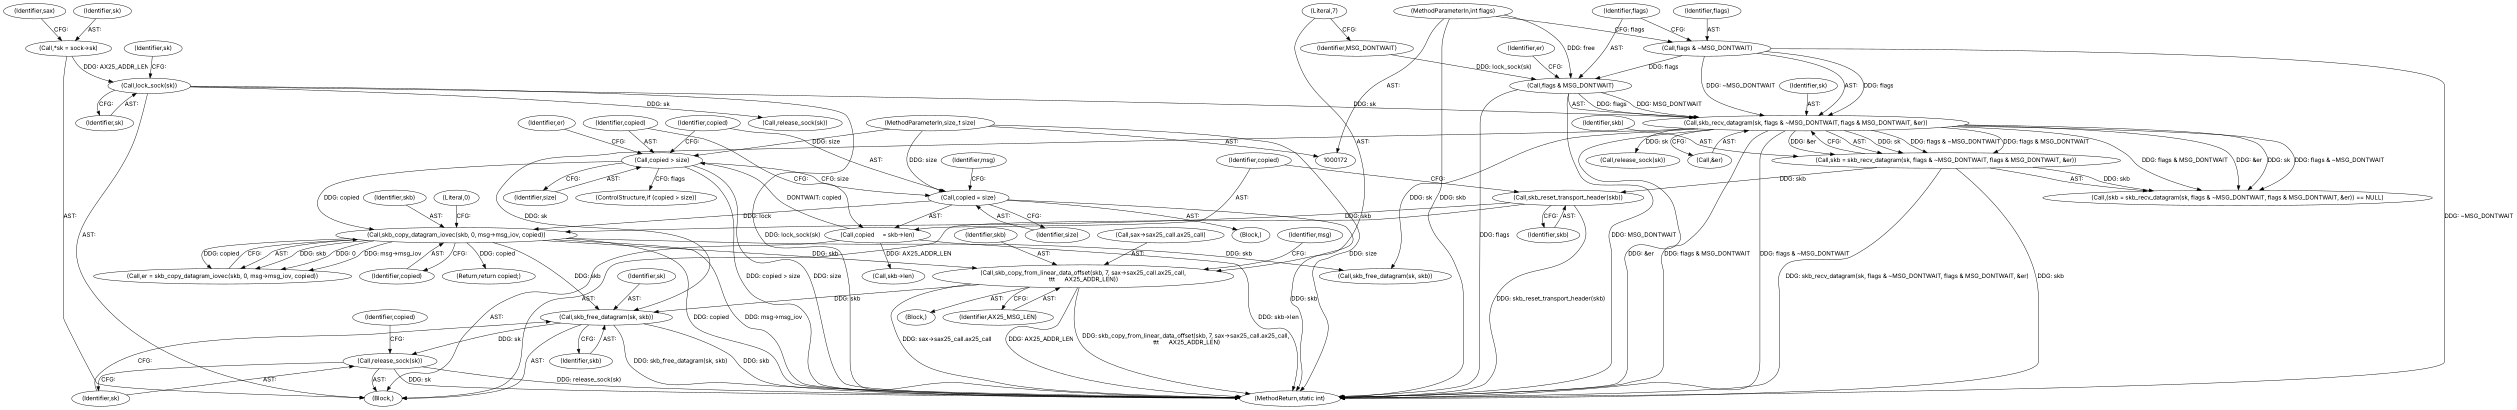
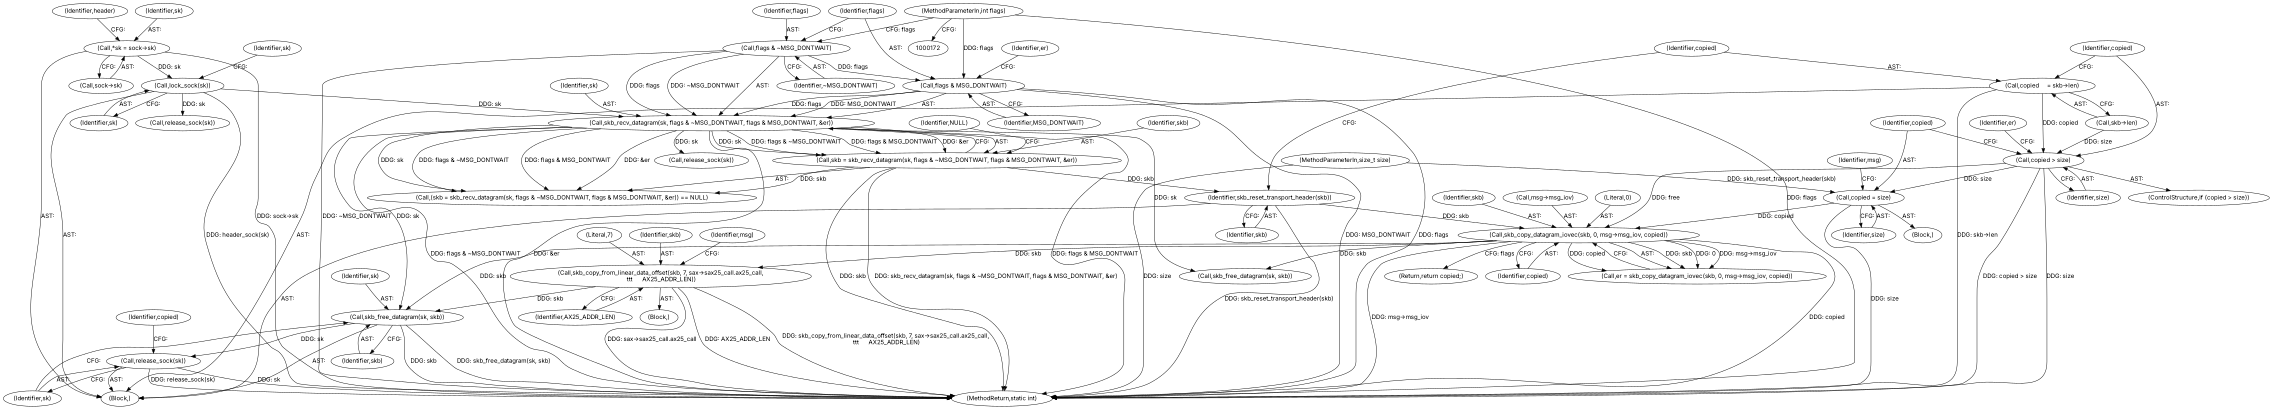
node "(Identifier,sax)": label "(Identifier,sax)" -> "(Identifier,header)"
edge "(Literal,7)" -> "(Identifier,MSG_DONTWAIT)": now "(Call,flags & MSG_DONTWAIT)" -> "(Identifier,MSG_DONTWAIT)"
edge "(MethodParameterIn,int flags)" -> "(Call,flags & MSG_DONTWAIT)": label "DDG: free" -> "DDG: flags"
edge "(Call,*sk = sock->sk)" -> "(Call,lock_sock(sk))": label "DDG: AX25_ADDR_LEN" -> "DDG: sk"
edge "(Identifier,MSG_DONTWAIT)" -> "(Call,flags & MSG_DONTWAIT)": label "DDG: lock_sock(sk)" -> "AST: "
node "(Call,sock->sk)": added
node "(Identifier,~MSG_DONTWAIT)": added
edge "(MethodParameterIn,int flags)" -> "1000172": label "AST: " -> "CFG: "
node "(Identifier,NULL)": added
edge "(MethodParameterIn,size_t size)" -> "1000172": removed, label "AST:"
edge "(MethodParameterIn,size_t size)" -> "(Call,copied > size)": now "(Call,skb->len)" -> "(Call,copied > size)"
edge "(MethodParameterIn,size_t size)" -> "(Call,copied = size)": label "DDG: size" -> "DDG: skb_reset_transport_header(skb)"
node "(Call,&er)": removed
edge "(Call,copied > size)" -> "(ControlStructure,if (copied > size))": label "CFG: flags" -> "AST: "
edge "(Call,copied > size)" -> "(Call,copied = size)": label "CFG: size" -> "DDG: size"
edge "(Call,copied > size)" -> "(Call,skb_copy_datagram_iovec(skb, 0, msg->msg_iov, copied))": label "DDG: copied" -> "DDG: free"
edge "(Call,copied     = skb->len)" -> "(Call,copied > size)": label "DONTWAIT: copied" -> "DDG: copied"
edge "(MethodParameterIn,int flags)" -> "(MethodReturn,static int)": label "DDG: skb" -> "DDG: flags"
node "(Call,msg->msg_iov)": added
node "(Call,skb_reset_transport_header(skb))": label "(Call,skb_reset_transport_header(skb))" -> "(Identifier,skb_reset_transport_header(skb))"
edge "(Call,copied = size)" -> "(Call,copied     = skb->len)": now "(Call,skb->len)" -> "(Call,copied     = skb->len)"
edge "(Literal,0)" -> "(Call,skb_copy_datagram_iovec(skb, 0, msg->msg_iov, copied))": label "CFG: " -> "AST: "
edge "(Call,copied = size)" -> "(Call,skb_copy_datagram_iovec(skb, 0, msg->msg_iov, copied))": label "DDG: lock" -> "DDG: copied"
edge "(Call,lock_sock(sk))" -> "(MethodReturn,static int)": label "DDG: lock_sock(sk)" -> "DDG: header_sock(sk)"
node "(Call,sax->sax25_call.ax25_call)": removed
edge "(Call,skb_copy_datagram_iovec(skb, 0, msg->msg_iov, copied))" -> "(Return,return copied;)": label "DDG: copied" -> "CFG: flags"
edge "(Call,copied     = skb->len)" -> "(Call,skb->len)": label "DDG: AX25_ADDR_LEN" -> "CFG: "
edge "(Call,copied = size)" -> "(MethodReturn,static int)": label "DDG: skb" -> "DDG: size"
node "(Identifier,AX25_MSG_LEN)": label "(Identifier,AX25_MSG_LEN)" -> "(Identifier,AX25_ADDR_LEN)"
edge "(Call,*sk = sock->sk)" -> "(MethodReturn,static int)": added, label "DDG: sock->sk"
